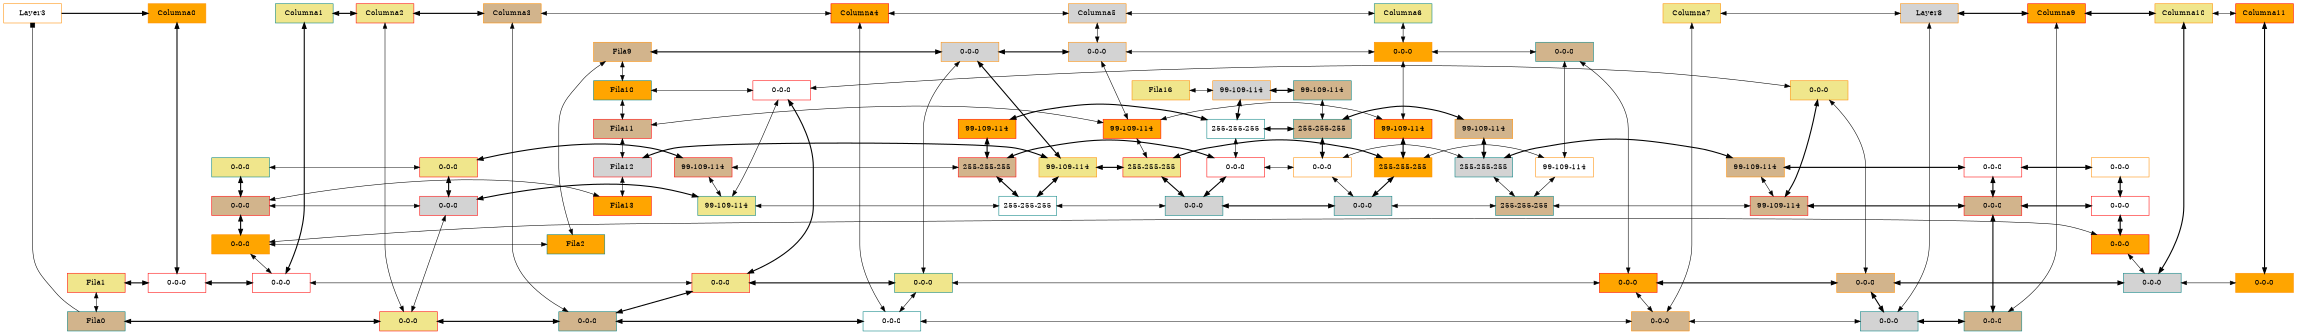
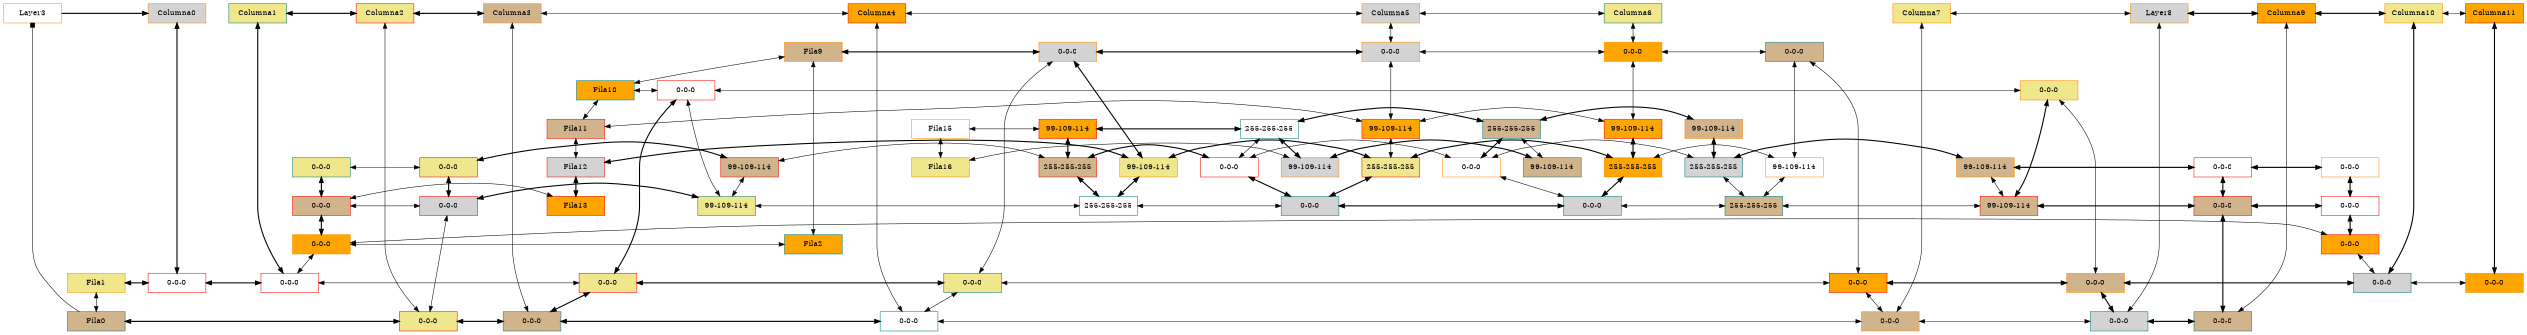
node "Columna0": fillcolor orange -> lightgrey
node "Fila15": added
edge "Fila12" -- "Fila13": style solid -> bold
node "Fila1": color red -> darkorange
